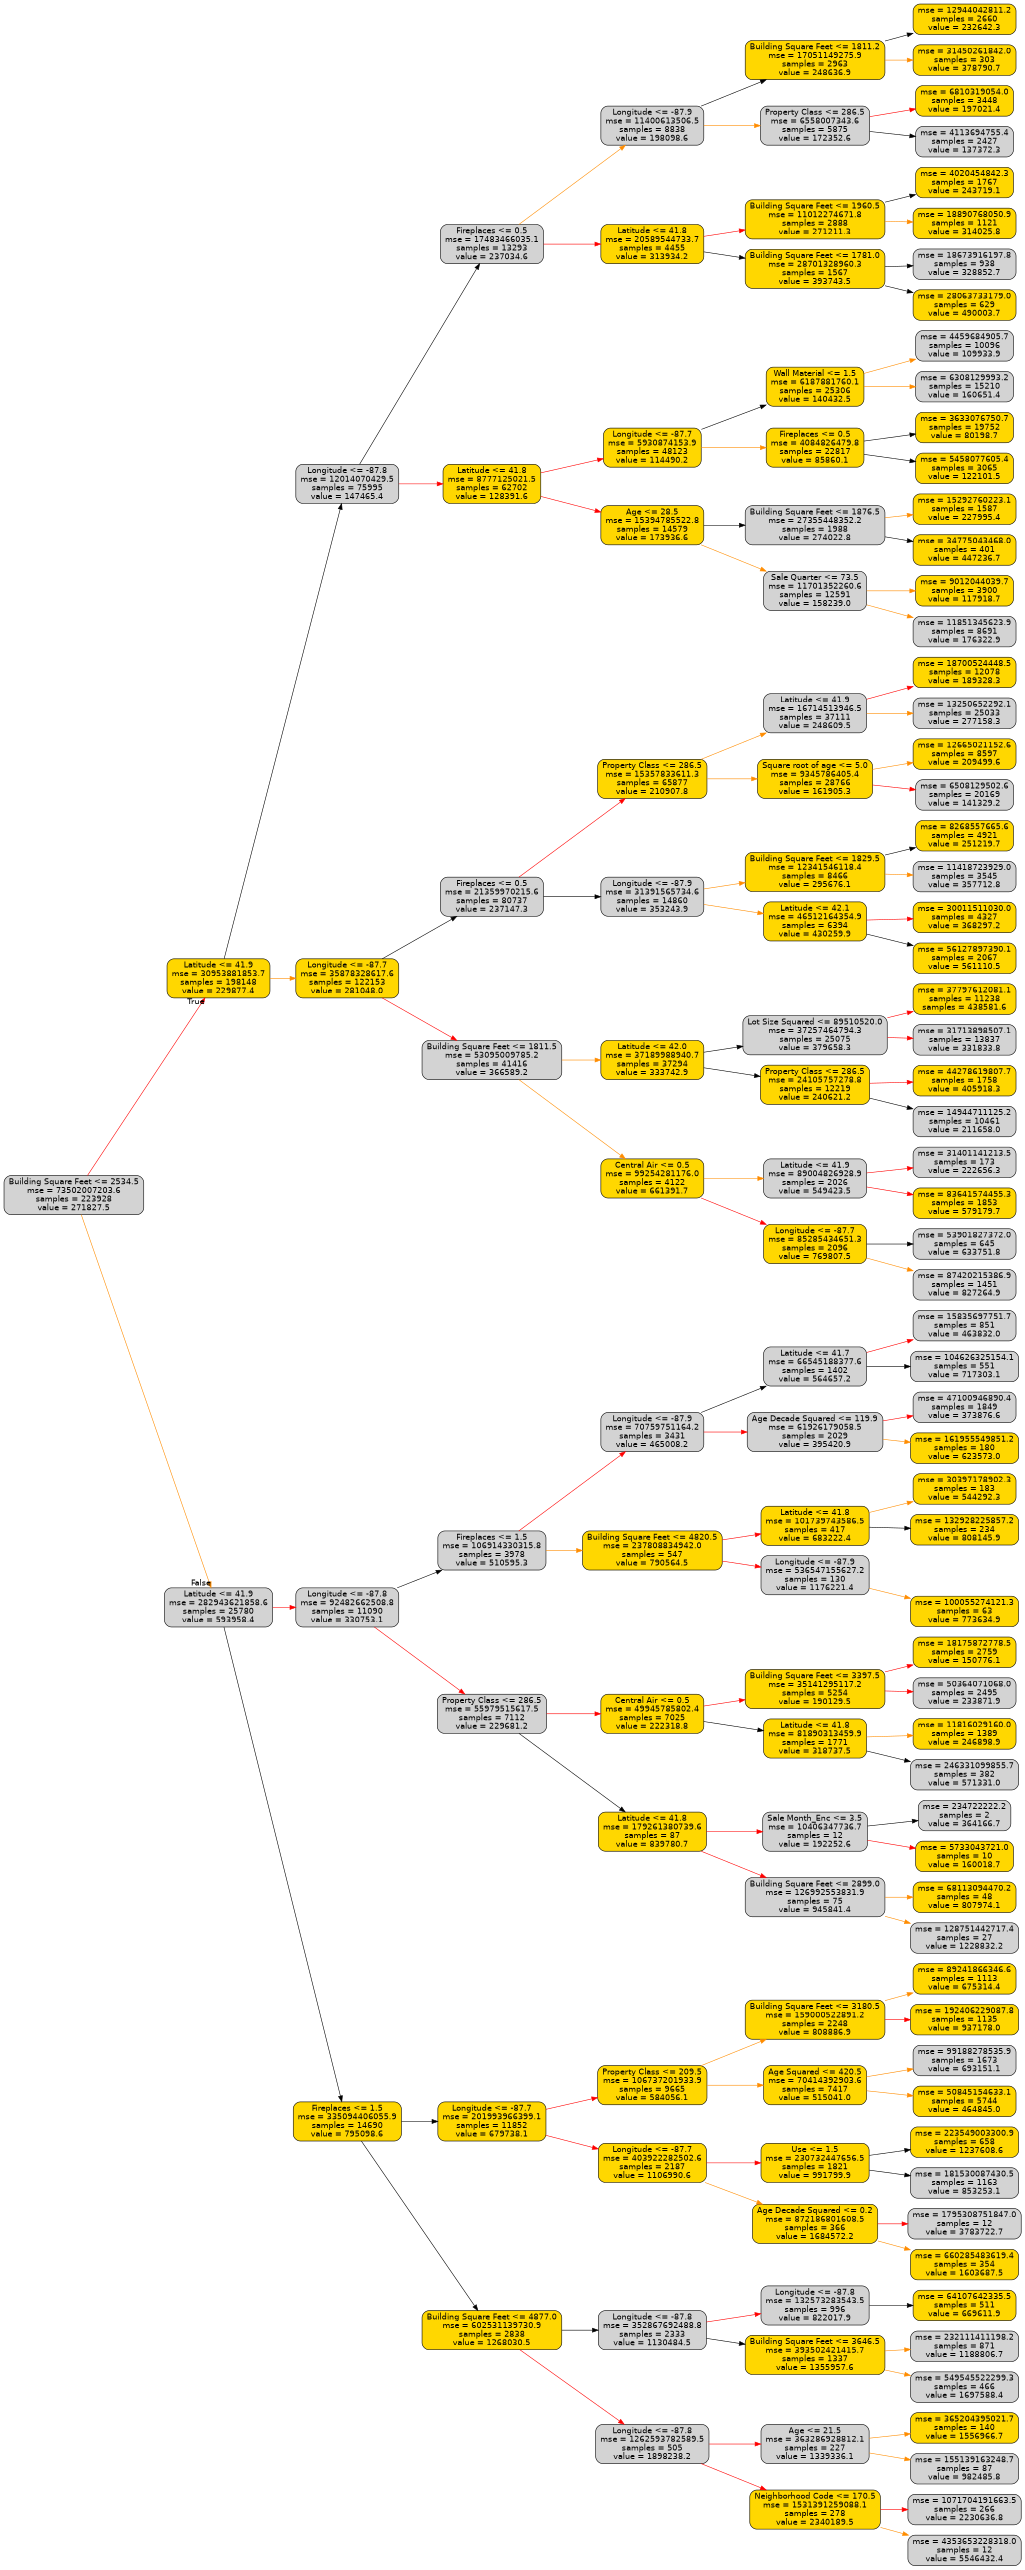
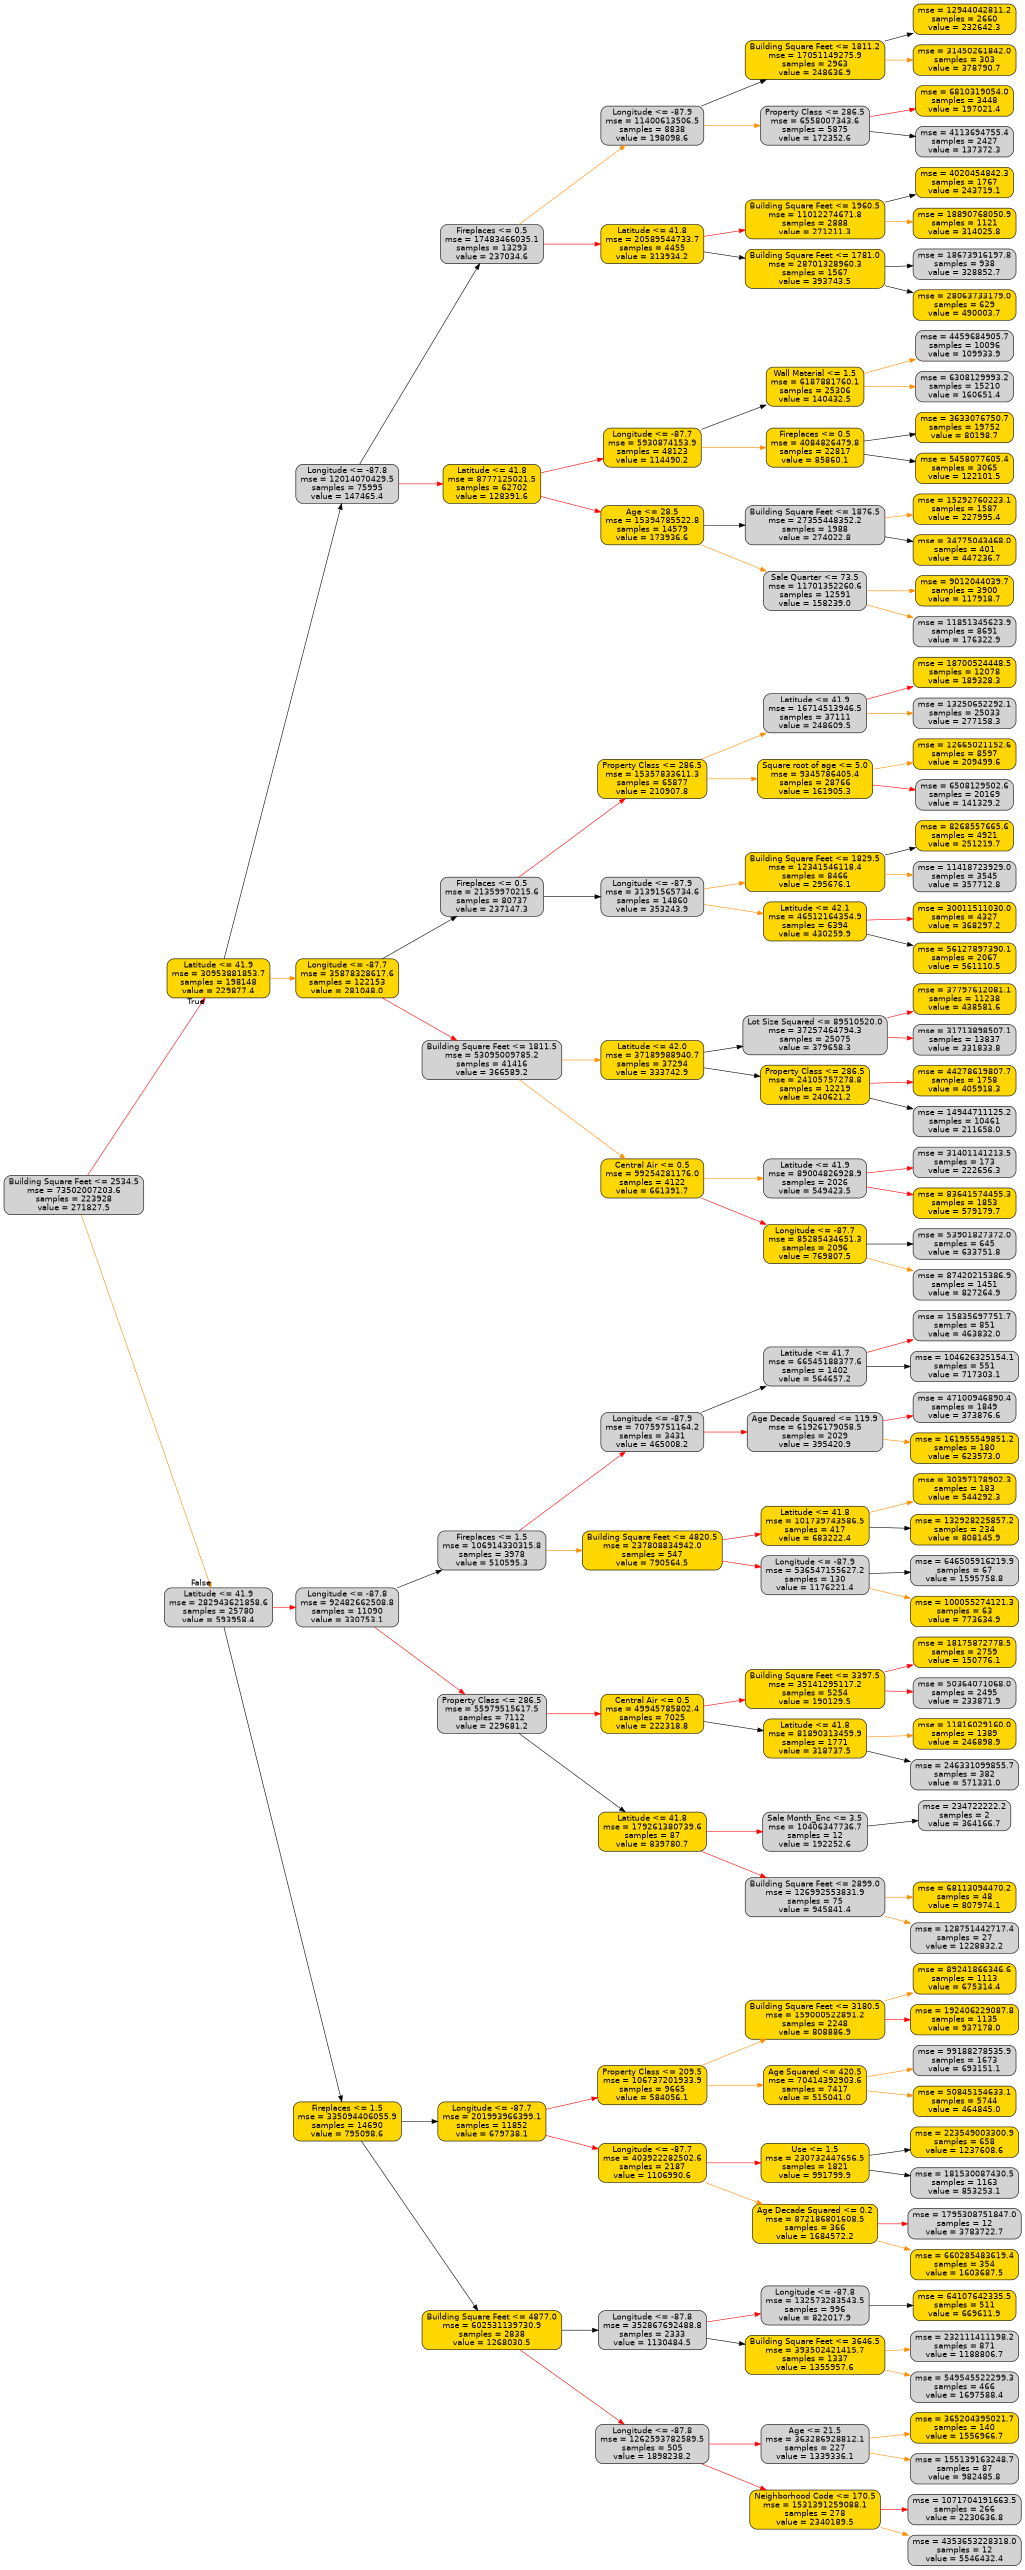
node "mse = 37797612081.1 samples = 11238 samples = 438581.6": label "mse = 37797612081.1 samples = 11238 samples = 438581.6" -> "mse = 37797612081.1 samples = 11238 value = 438581.6"
node "mse = 646505916219.9 samples = 67 value = 1595758.8": added
node "mse = 5733043721.0 samples = 10 value = 160018.7": removed
